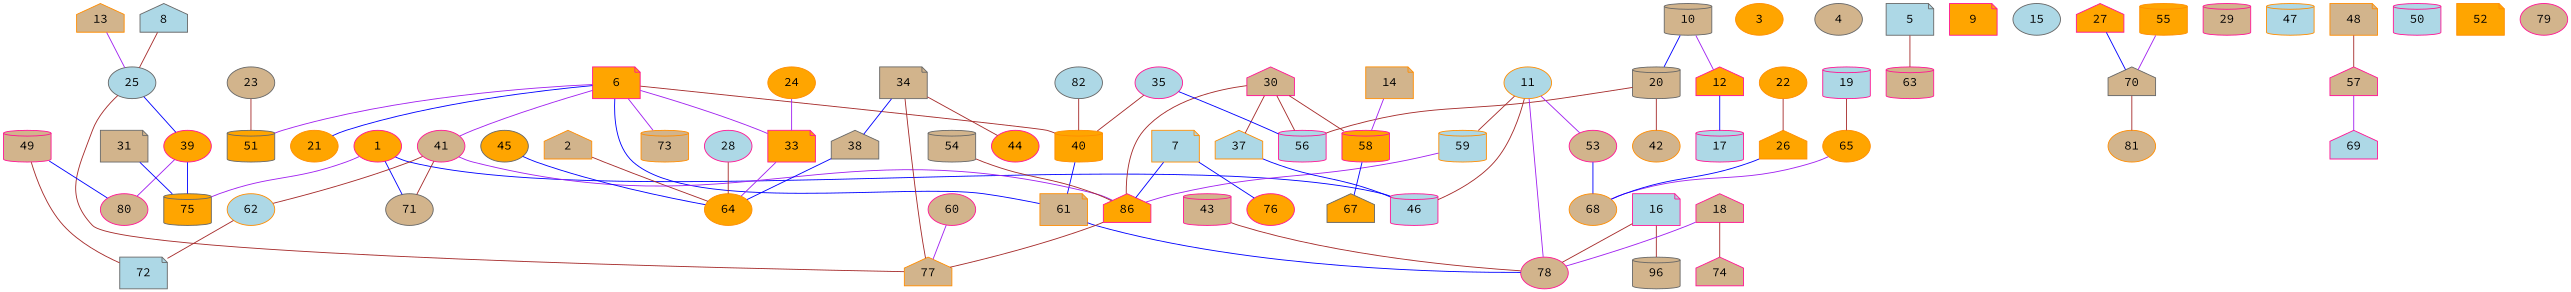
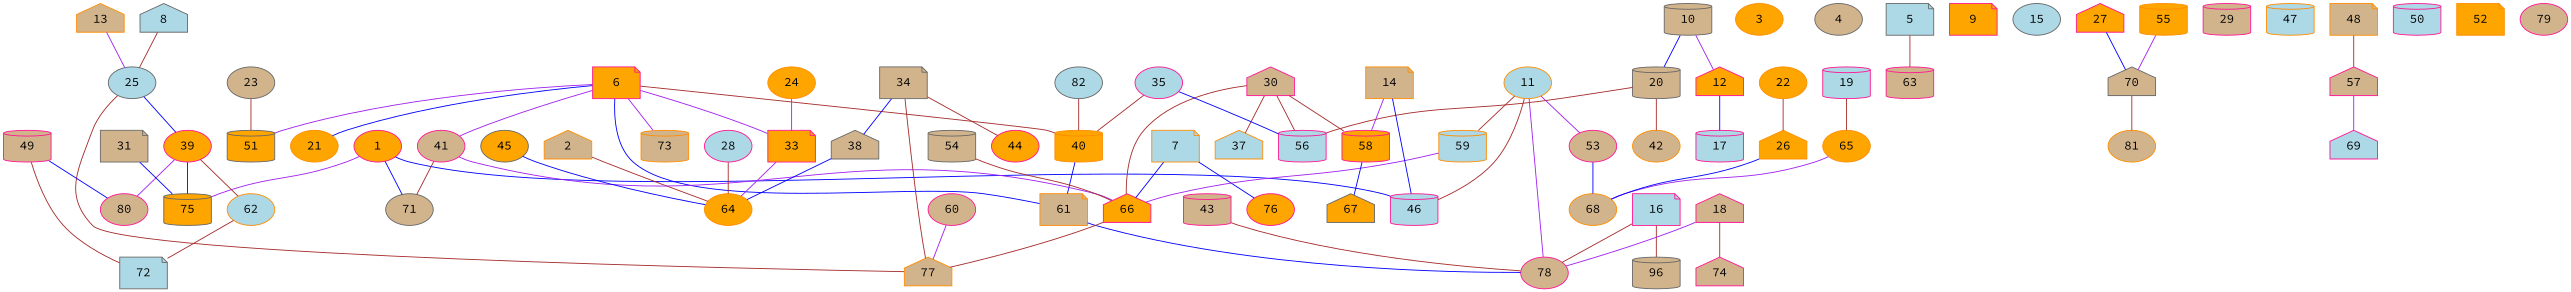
edge "37" -- "46": now "14" -- "46"
edge "41" -- "62": now "39" -- "62"
node "86": label "86" -> "66"
